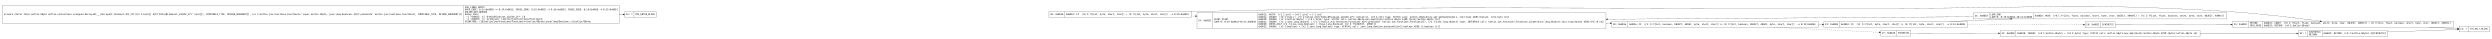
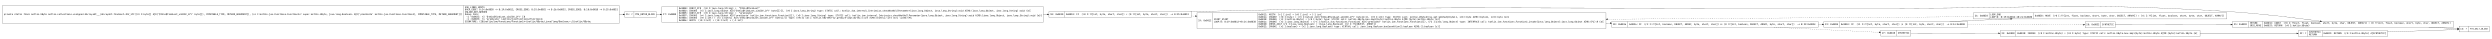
node "17: 0x0000": added
edge "24: 0x0030" -> "19: 0x0012": style solid -> dashed
